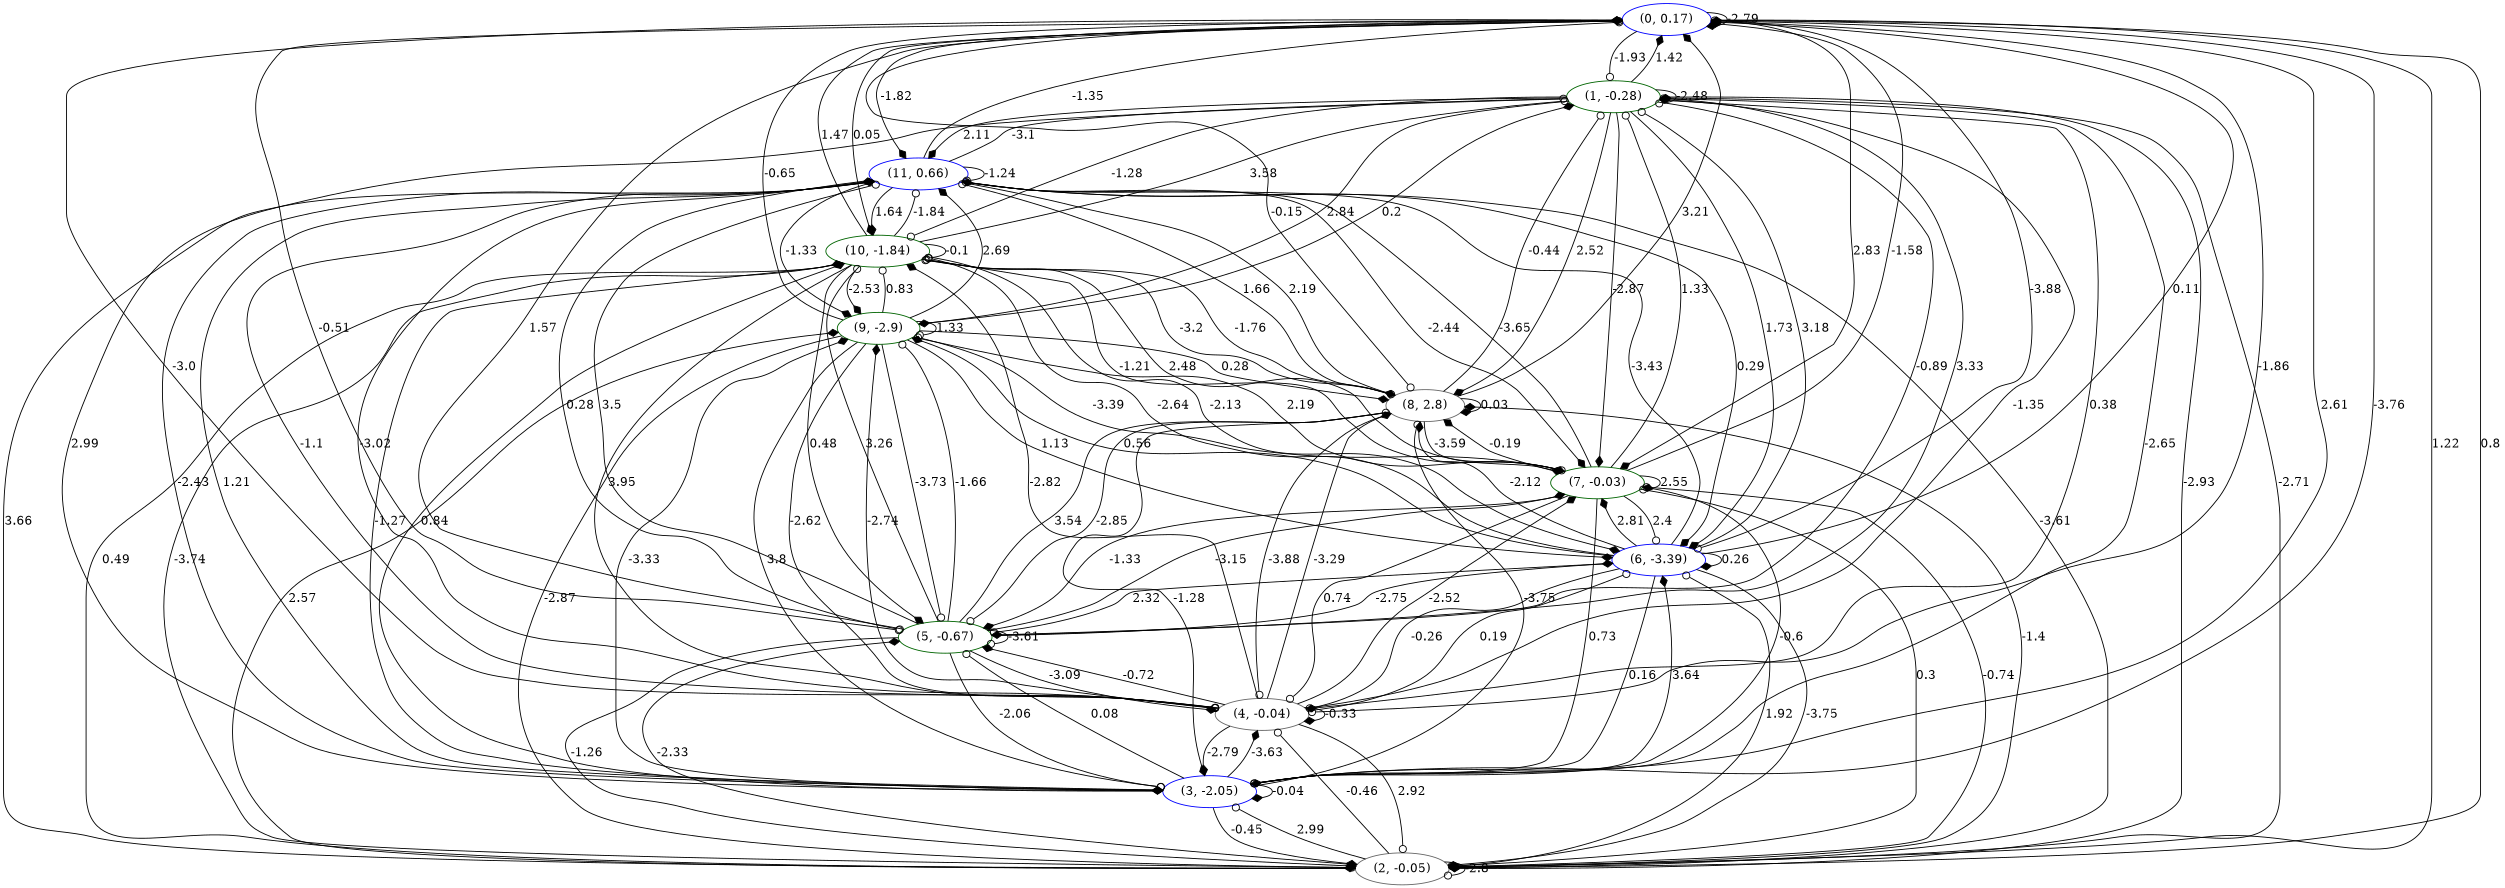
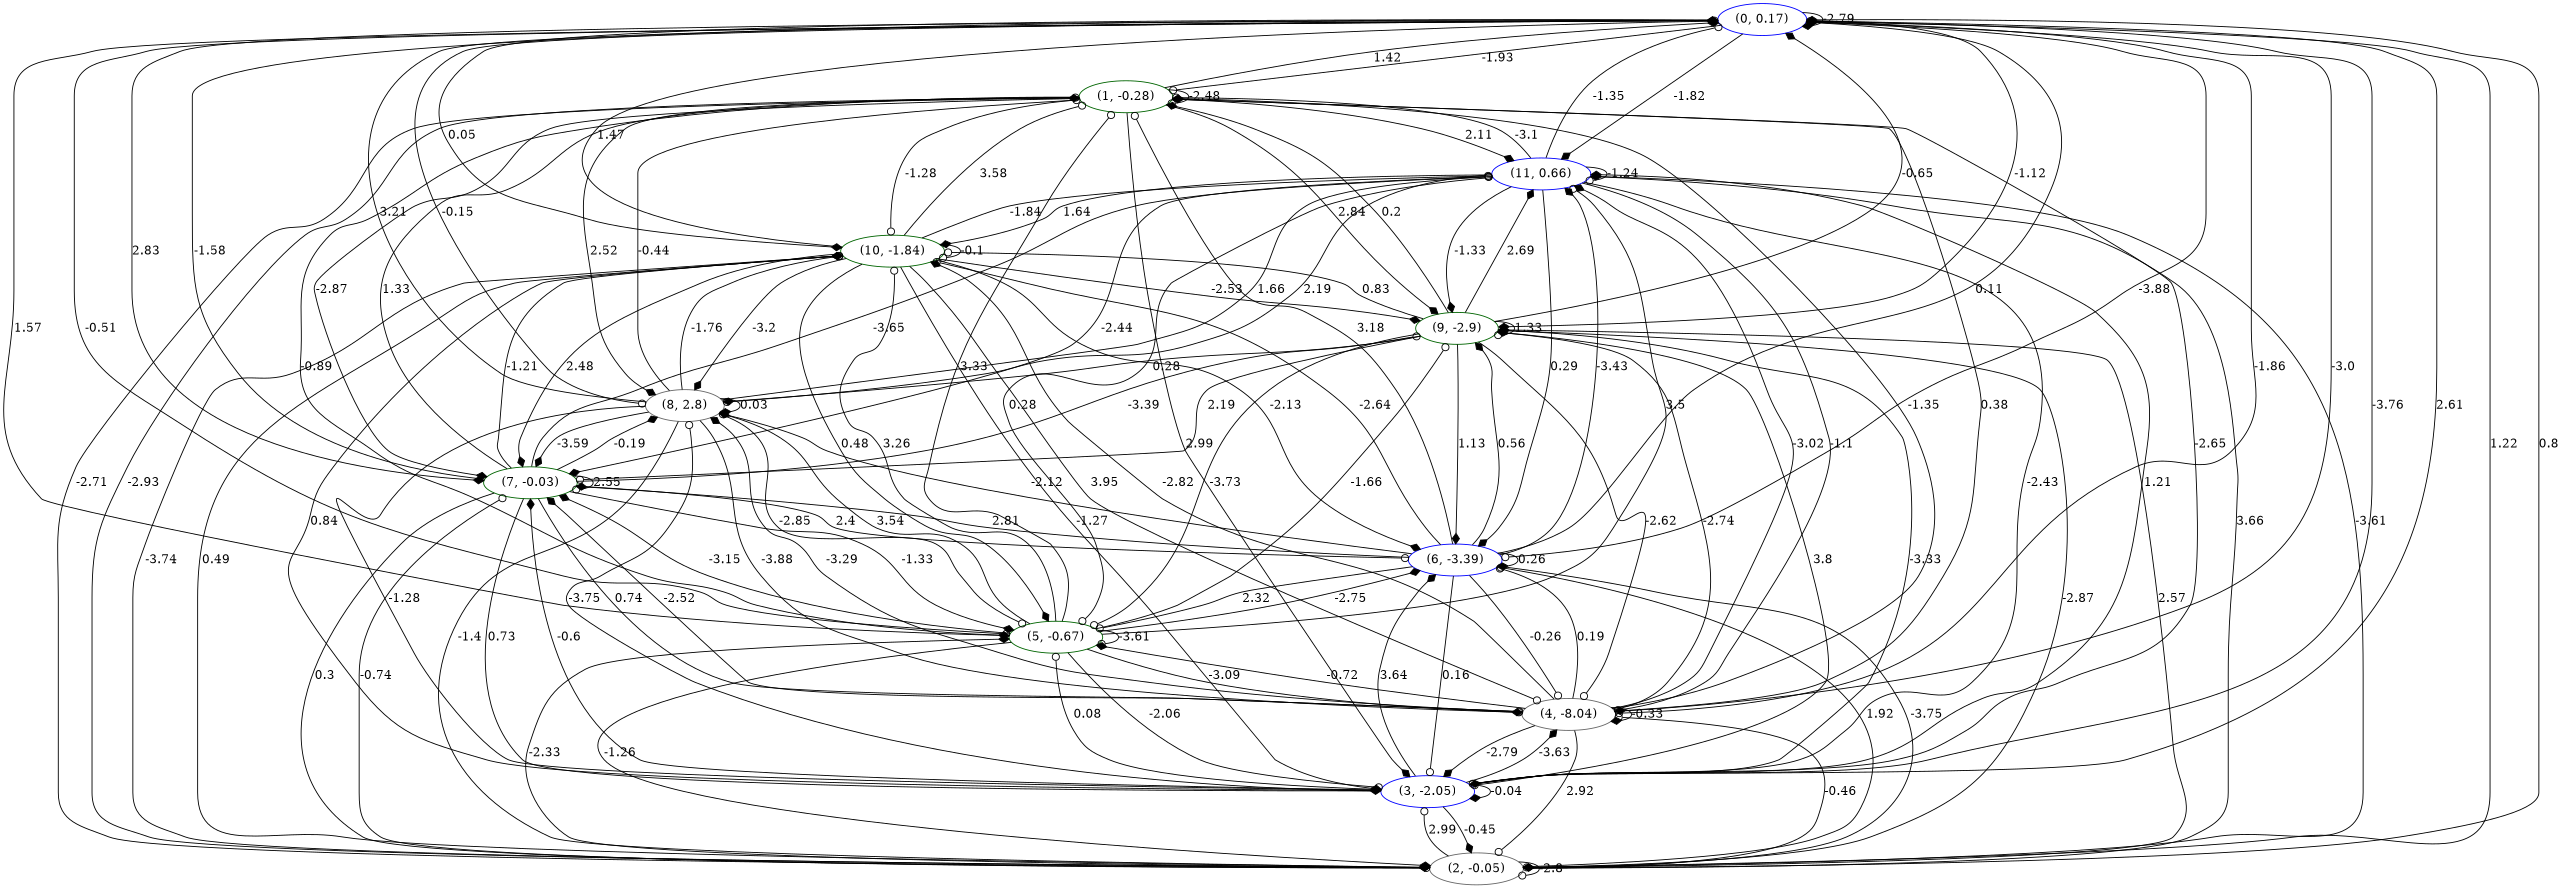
edge "(0, 0.17)" -> "(9, -2.9)": added, label "-1.12"
edge "(1, -0.28)" -> "(6, -3.39)": removed, label "1.73"
edge "(2, -0.05)" -> "(8, 2.8)": reversed
node "(4, -0.04)": label "(4, -0.04)" -> "(4, -8.04)"
